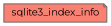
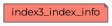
node "sqlite3_index_info": label "sqlite3_index_info" -> "index3_index_info"
